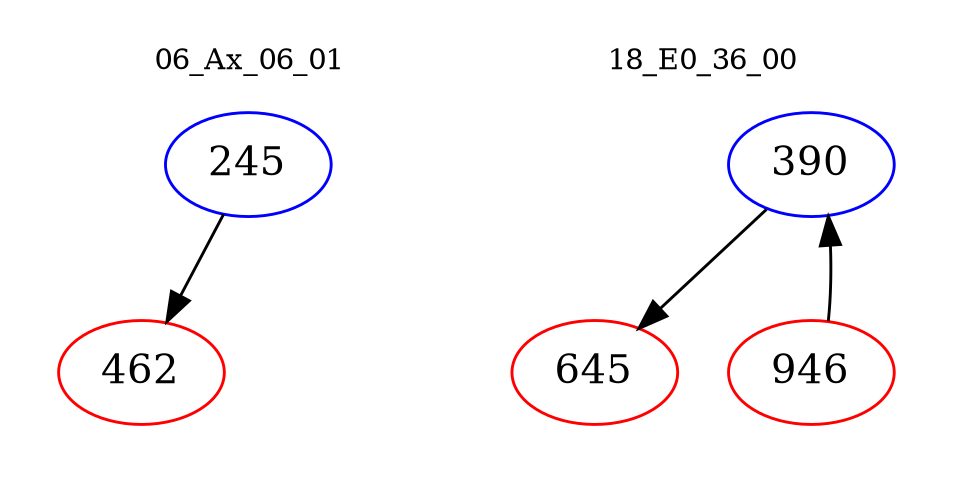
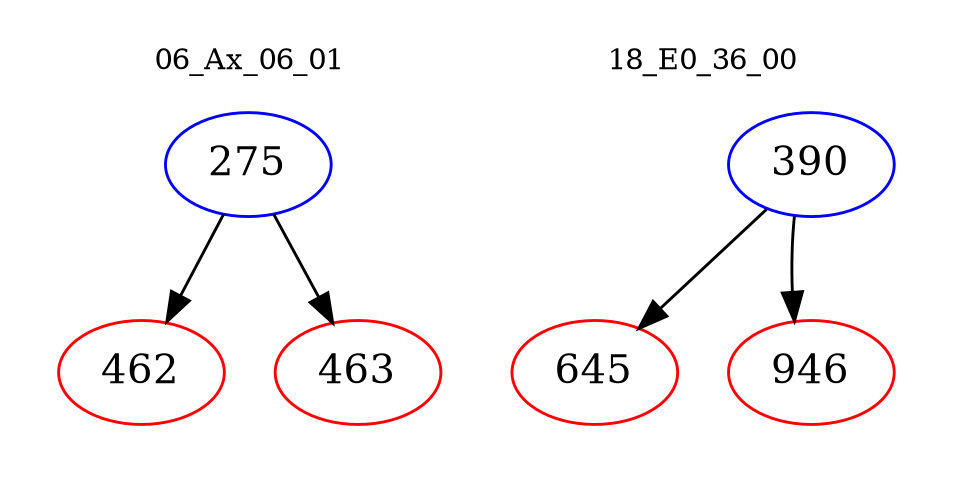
node "245": label "245" -> "275"
edge "946" -> "390": reversed
node "463": added
